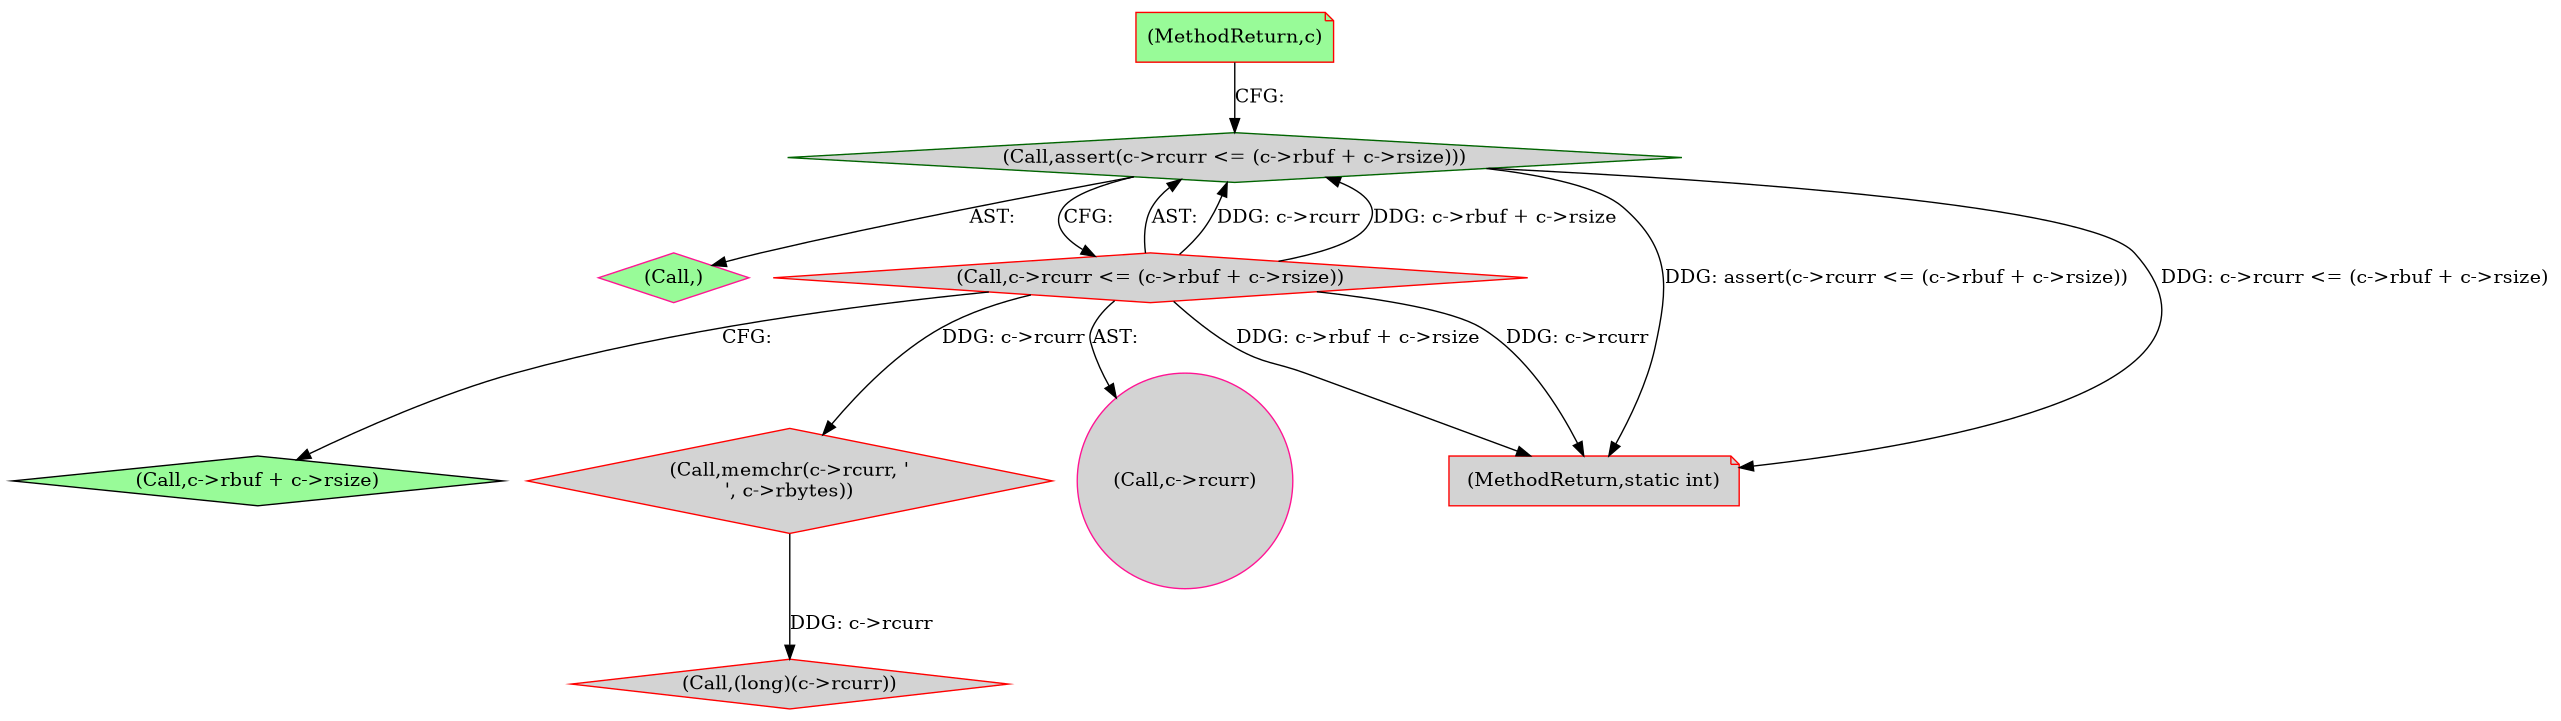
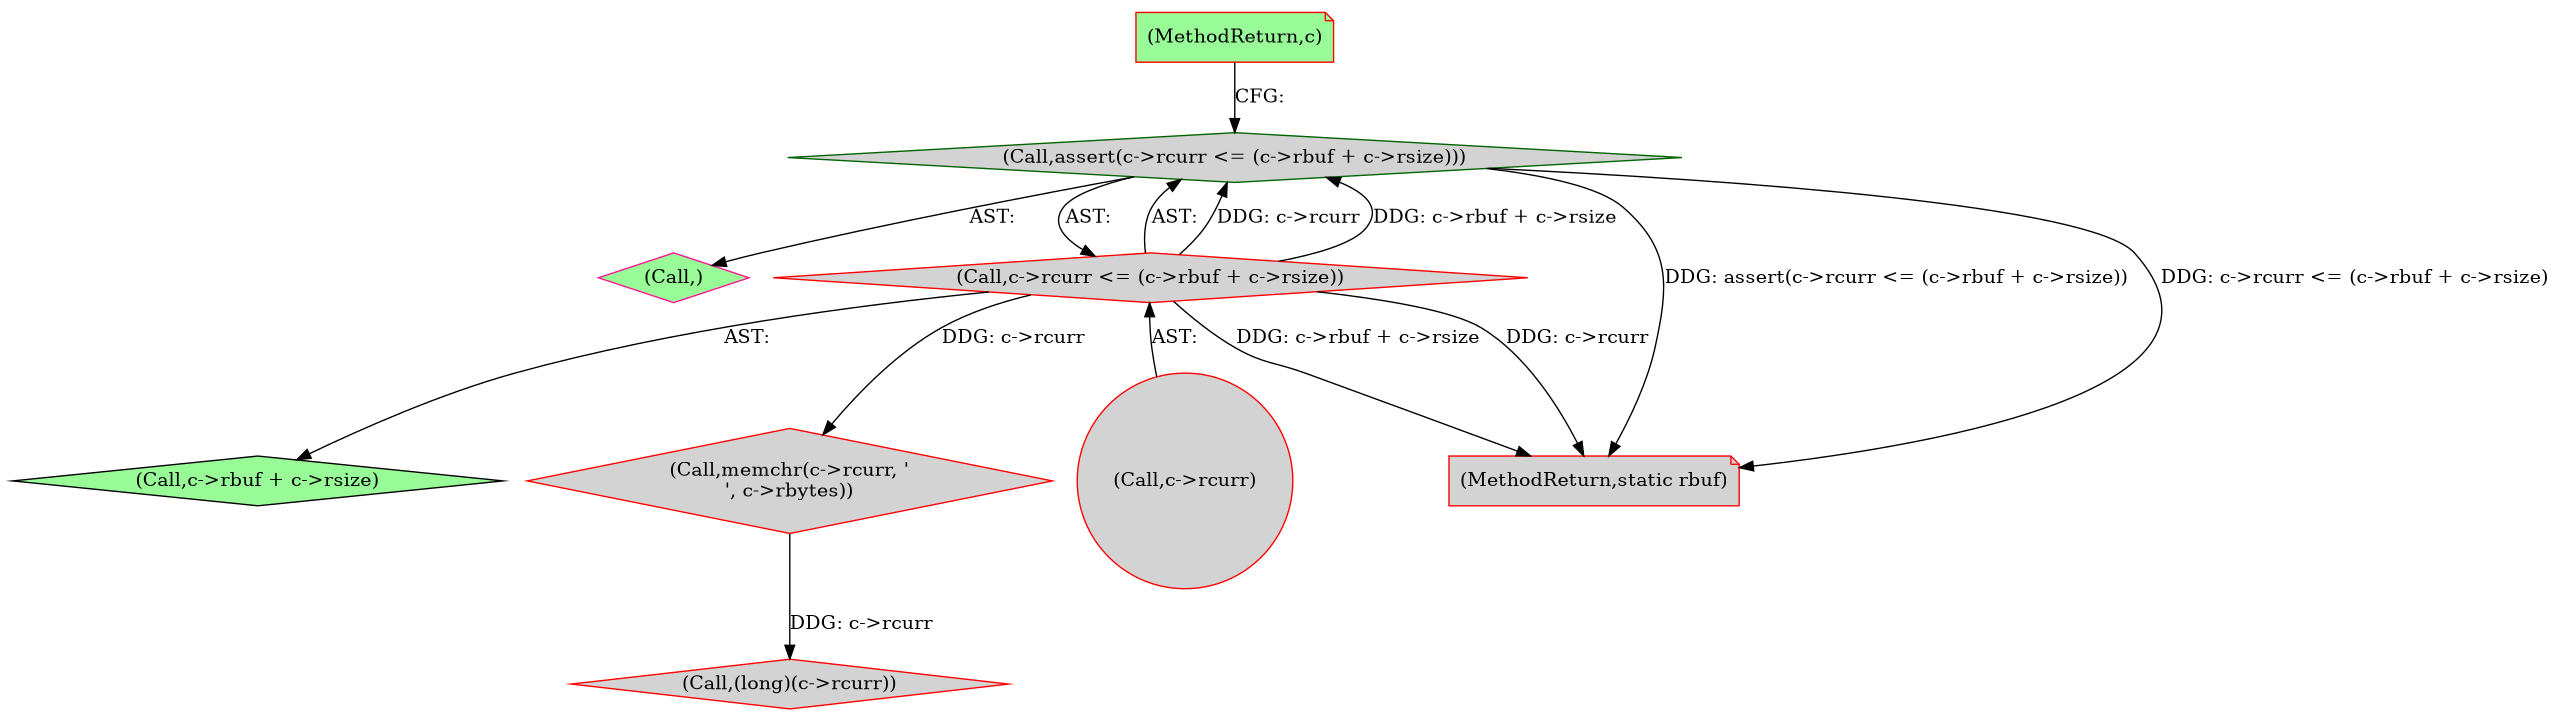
edge "(Call,assert(c->rcurr <= (c->rbuf + c->rsize)))" -> "(Call,c->rcurr <= (c->rbuf + c->rsize))": label "CFG: " -> "AST: "
edge "(Call,c->rcurr <= (c->rbuf + c->rsize))" -> "(Call,c->rbuf + c->rsize)": label "CFG: " -> "AST: "
edge "(Call,c->rcurr <= (c->rbuf + c->rsize))" -> "(Call,c->rcurr)": reversed
node "(Call,c->rcurr)": color deeppink -> red
node "(MethodReturn,static int)": label "(MethodReturn,static int)" -> "(MethodReturn,static rbuf)"
